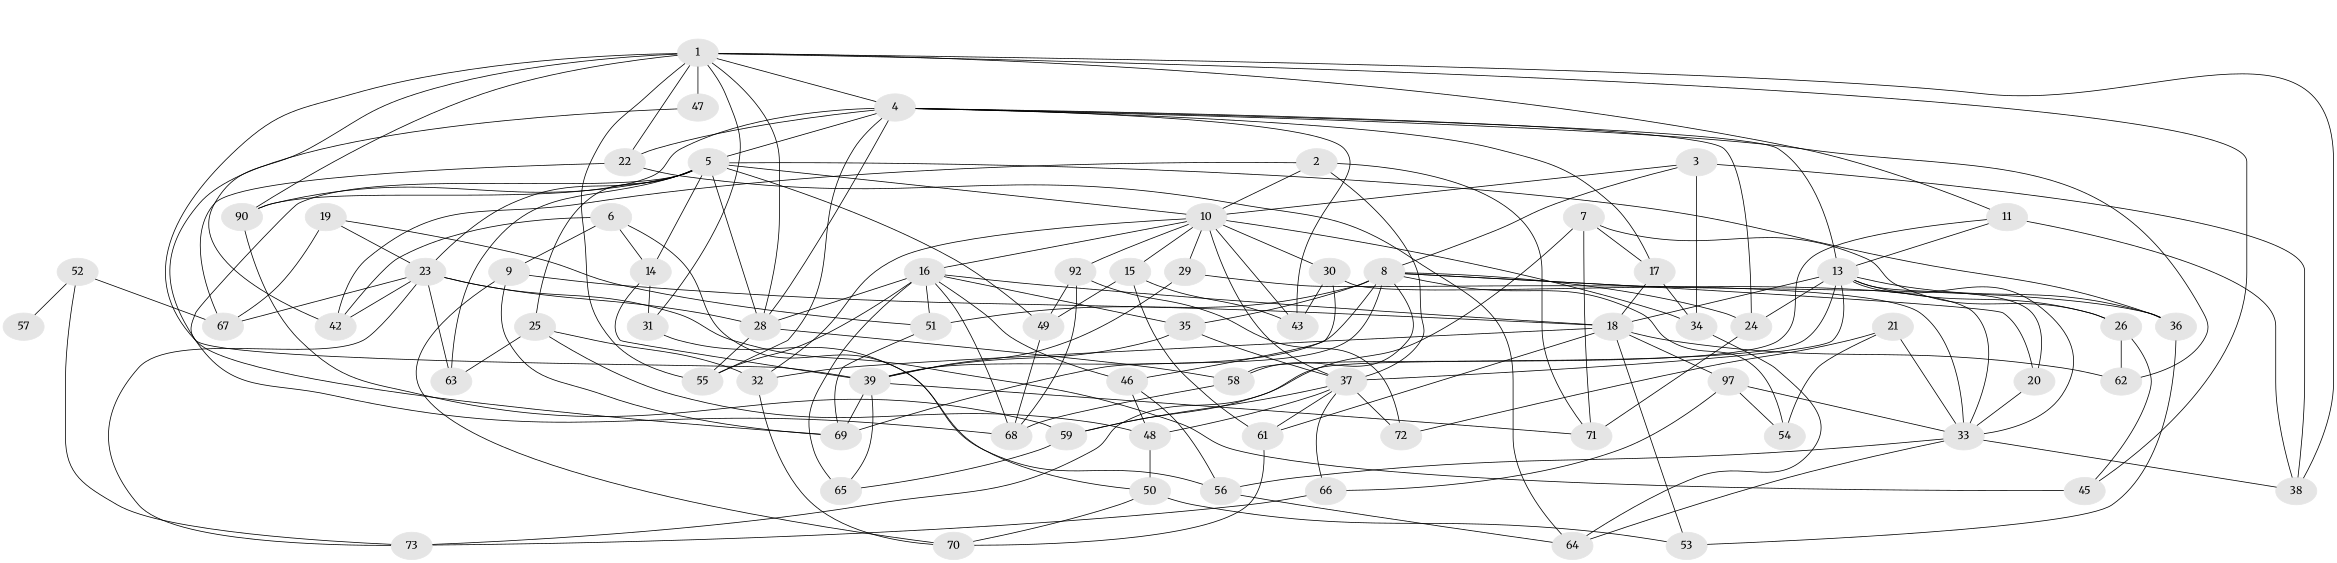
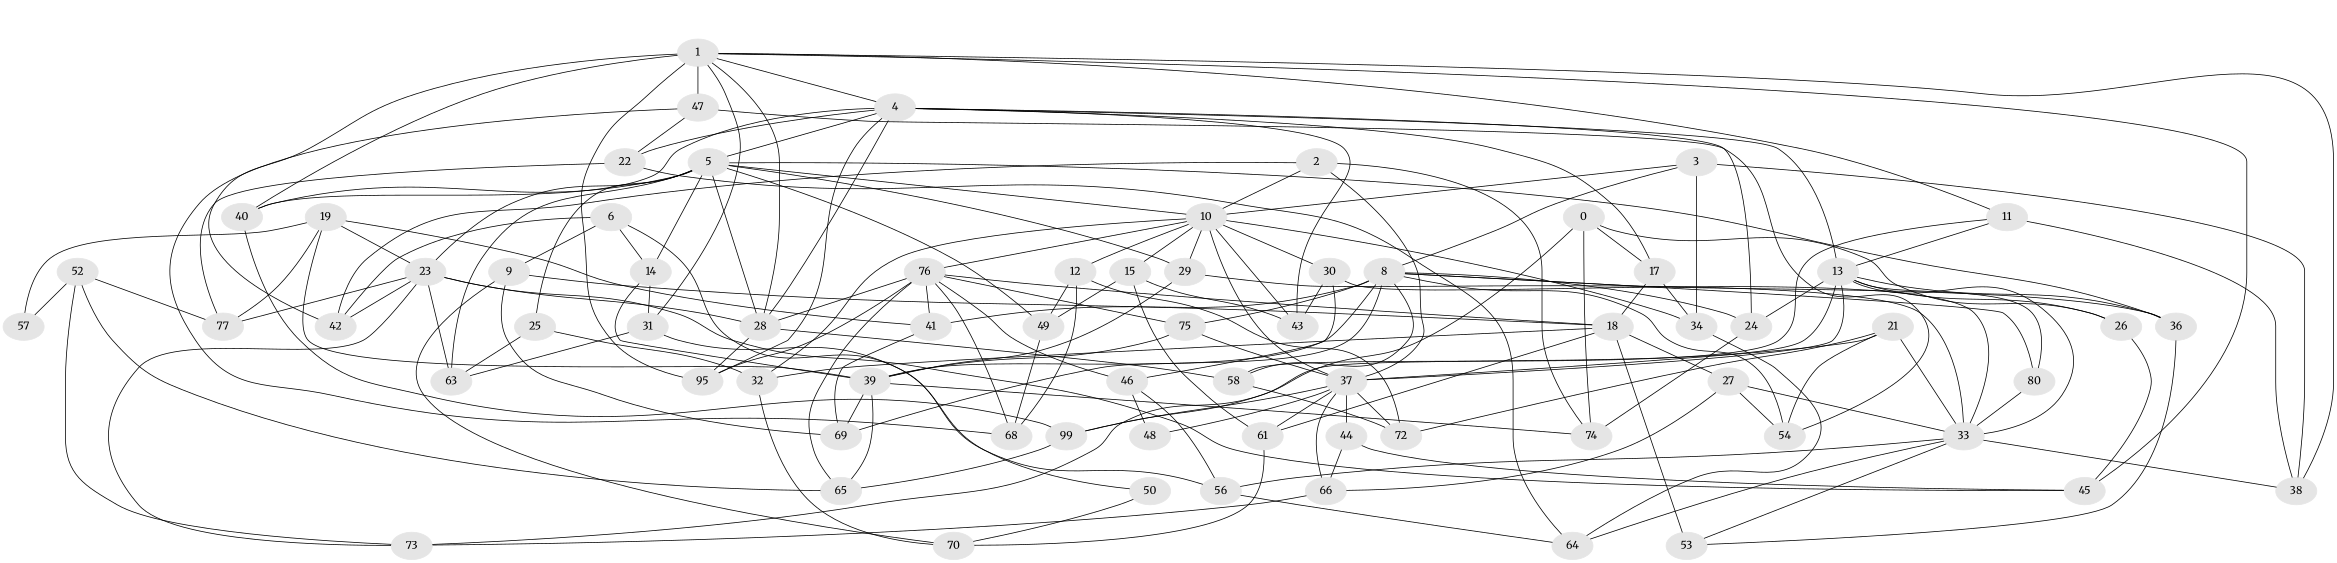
edge "1" -- "22": now "47" -- "22"
edge "47" -- "54": added
node "90": label "90" -> "40"
node "7": label "7" -> "0"
edge "19" -- "57": added
edge "1" -- "39": now "19" -- "39"
node "16": label "16" -> "76"
node "92": label "92" -> "12"
edge "13" -- "18": removed
node "67": label "67" -> "77"
node "51": label "51" -> "41"
node "35": label "35" -> "75"
edge "5" -- "69": now "5" -- "29"
edge "31" -- "63": added
edge "21" -- "37": added
node "55": label "55" -> "95"
node "97": label "97" -> "27"
node "20": label "20" -> "80"
node "62": removed
edge "58" -- "68": now "58" -- "72"
edge "25" -- "48": removed
node "59": label "59" -> "99"
node "44": added
node "71": label "71" -> "74"
edge "52" -- "65": added
edge "48" -- "50": removed
edge "50" -- "53": now "33" -- "53"
